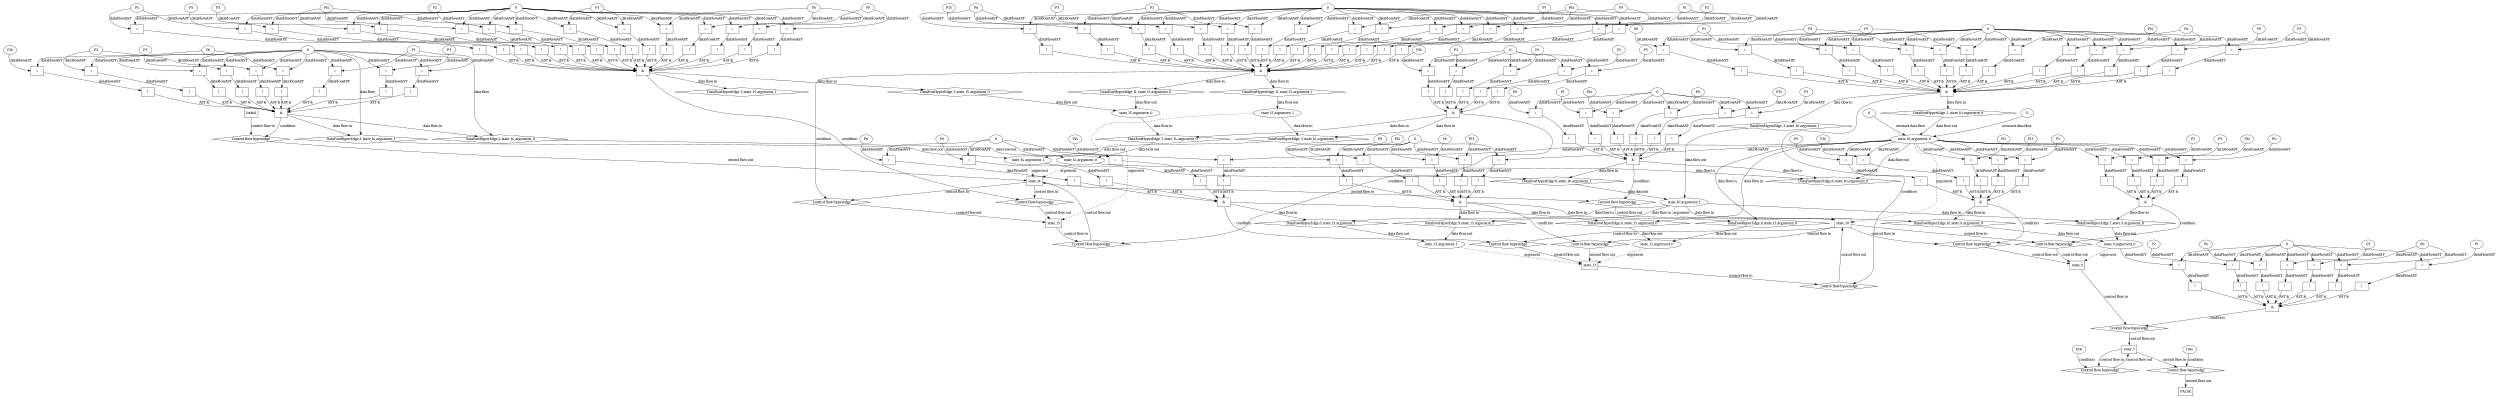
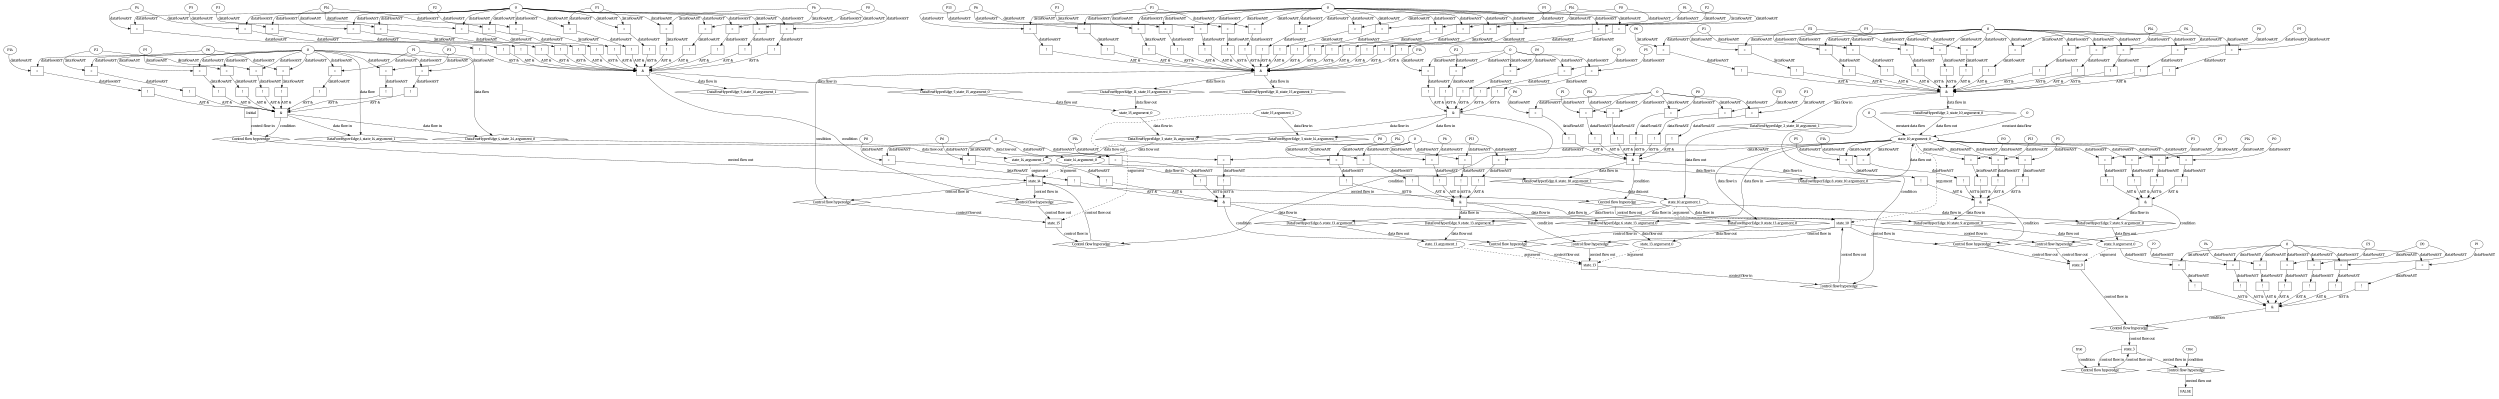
edge "DataFowHyperEdge_11_state_15_argument_1" -> "state_15_argument_1": removed, label "data flow out"
node "DataFowHyperEdge_4_state_14_argument_0": label "DataFowHyperEdge_4_state_14_argument_0" -> "DataFowHyperEdge_4_state_24_argument_0"
edge "state_10_argument_0" -> "DataFowHyperEdge_8_state_10_argument_0": reversed
edge "state_14_argument_1" -> "DataFowHyperEdge_8_state_10_argument_1": label "dataFlowAST" -> "data flow in"
